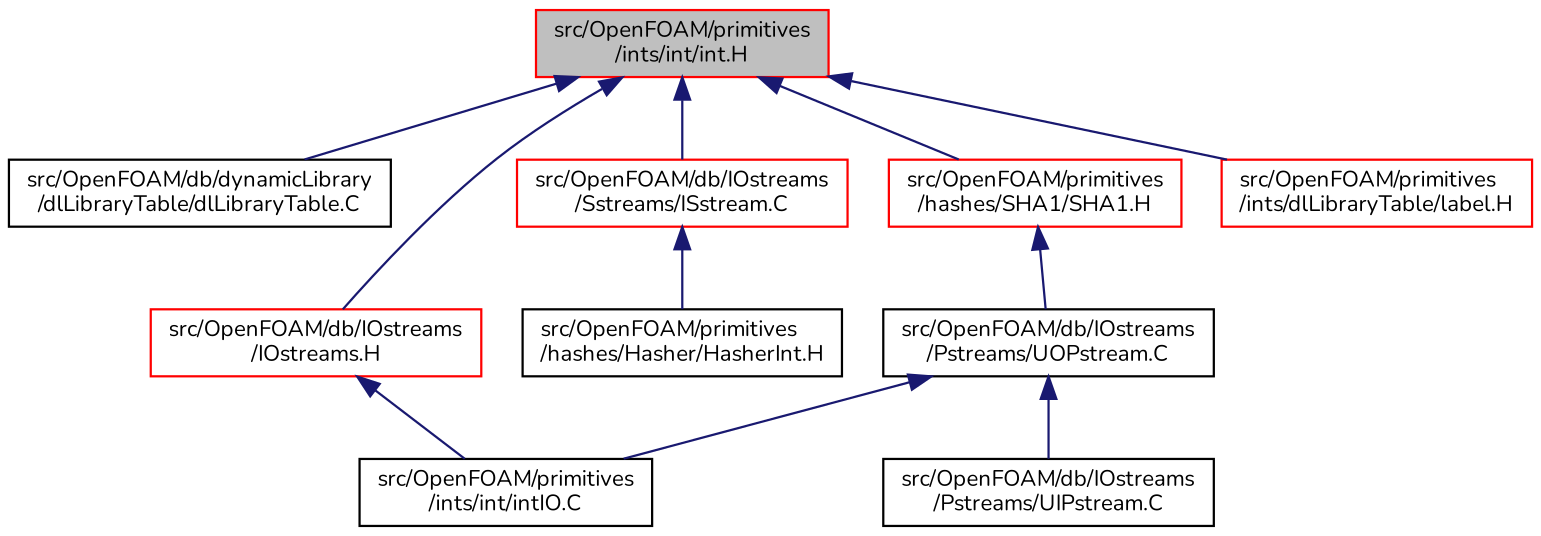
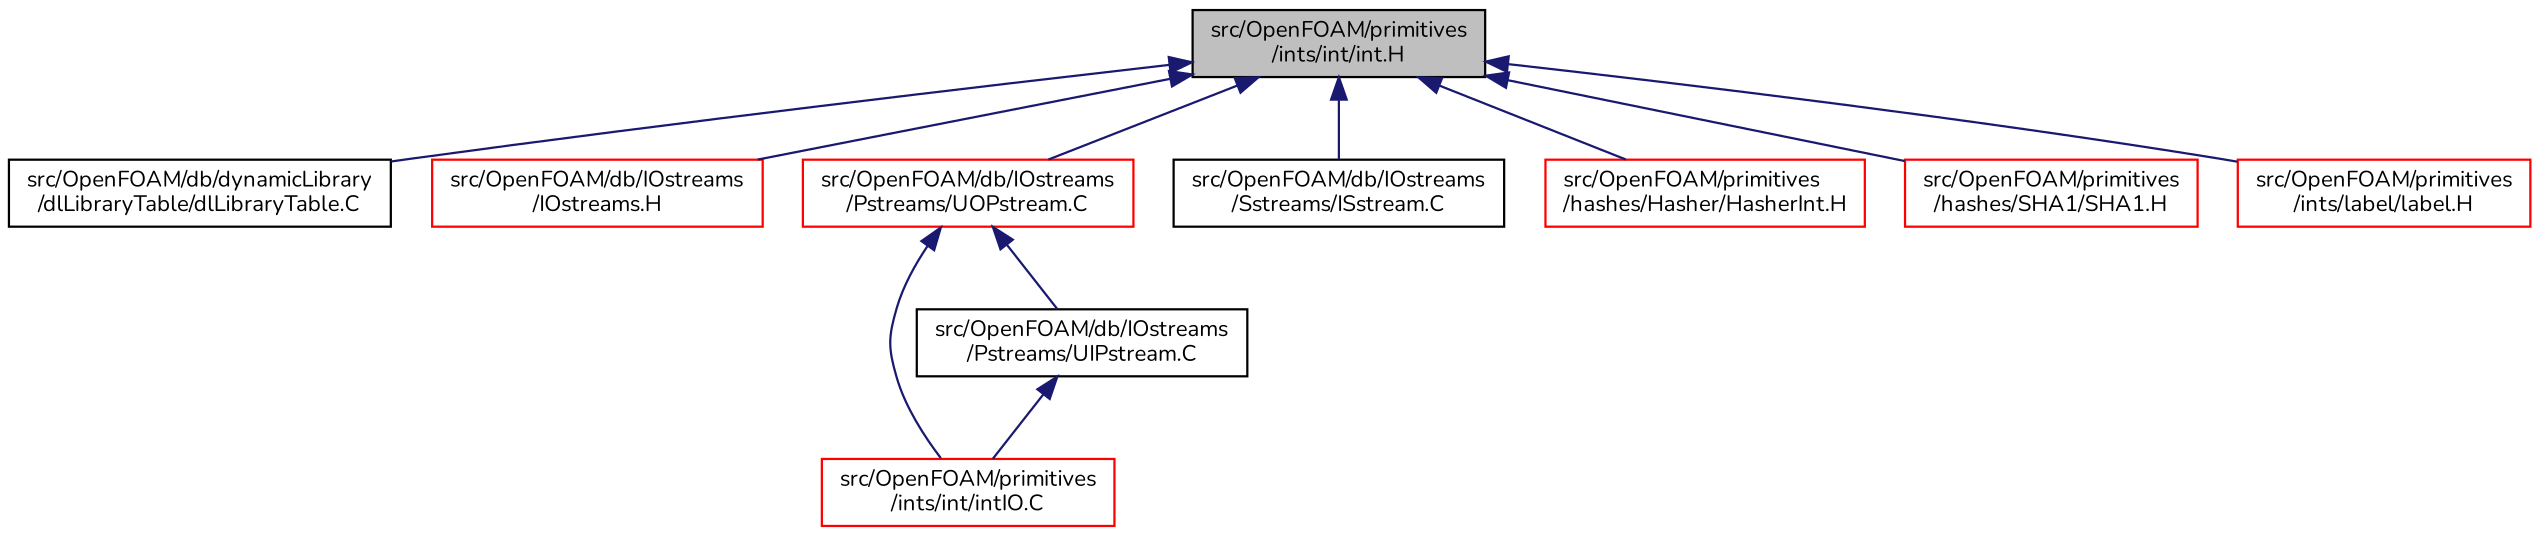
node "src/OpenFOAM/primitives /ints/int/int.H": color red -> black
node "src/OpenFOAM/db/IOstreams /Sstreams/ISstream.C": color red -> black
node "src/OpenFOAM/primitives /ints/dlLibraryTable/label.H": label "src/OpenFOAM/primitives /ints/dlLibraryTable/label.H" -> "src/OpenFOAM/primitives /ints/label/label.H"
edge "src/OpenFOAM/db/IOstreams /Pstreams/UOPstream.C" -> "src/OpenFOAM/primitives /hashes/SHA1/SHA1.H": now "src/OpenFOAM/db/IOstreams /Pstreams/UOPstream.C" -> "src/OpenFOAM/primitives /ints/int/int.H"
edge "src/OpenFOAM/primitives /hashes/Hasher/HasherInt.H" -> "src/OpenFOAM/db/IOstreams /Sstreams/ISstream.C": now "src/OpenFOAM/primitives /hashes/Hasher/HasherInt.H" -> "src/OpenFOAM/primitives /ints/int/int.H"
node "src/OpenFOAM/primitives /hashes/Hasher/HasherInt.H": color black -> red
node "src/OpenFOAM/db/IOstreams /Pstreams/UOPstream.C": color black -> red
edge "src/OpenFOAM/primitives /ints/int/intIO.C" -> "src/OpenFOAM/db/IOstreams /IOstreams.H": now "src/OpenFOAM/primitives /ints/int/intIO.C" -> "src/OpenFOAM/db/IOstreams /Pstreams/UIPstream.C"
node "src/OpenFOAM/primitives /ints/int/intIO.C": color black -> red
